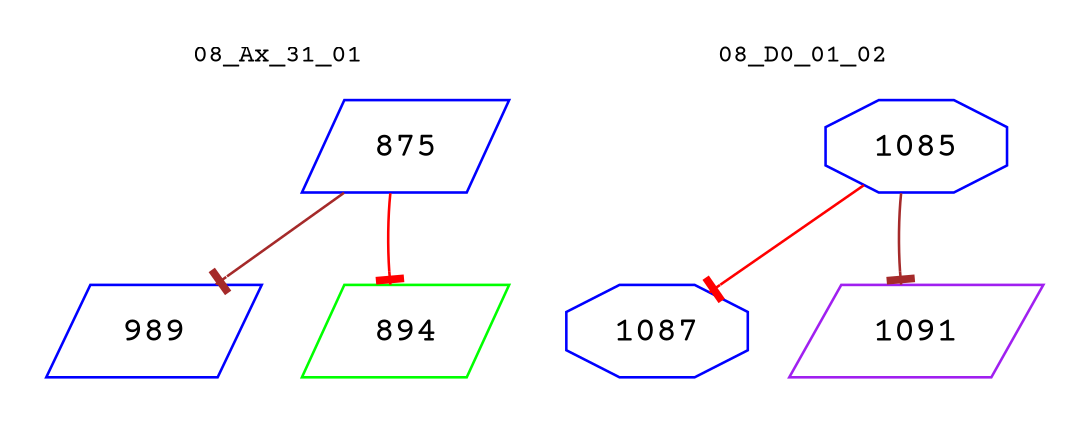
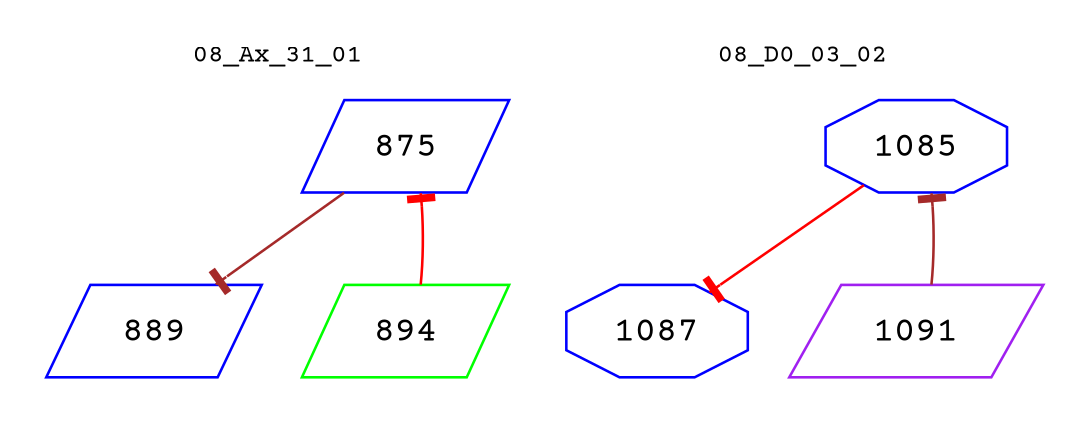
cluster "08_D0_01_02": label "08_D0_01_02" -> "08_D0_03_02"
edge "875" -> "894": reversed
edge "1085" -> "1091": reversed
node "989": label "989" -> "889"
